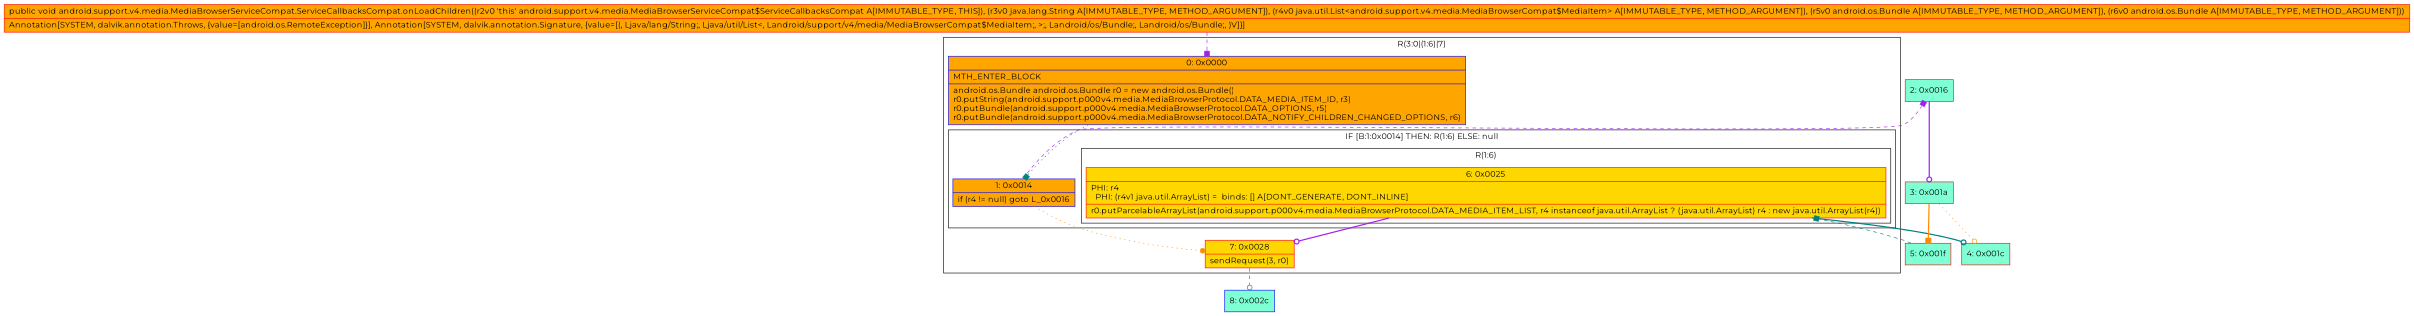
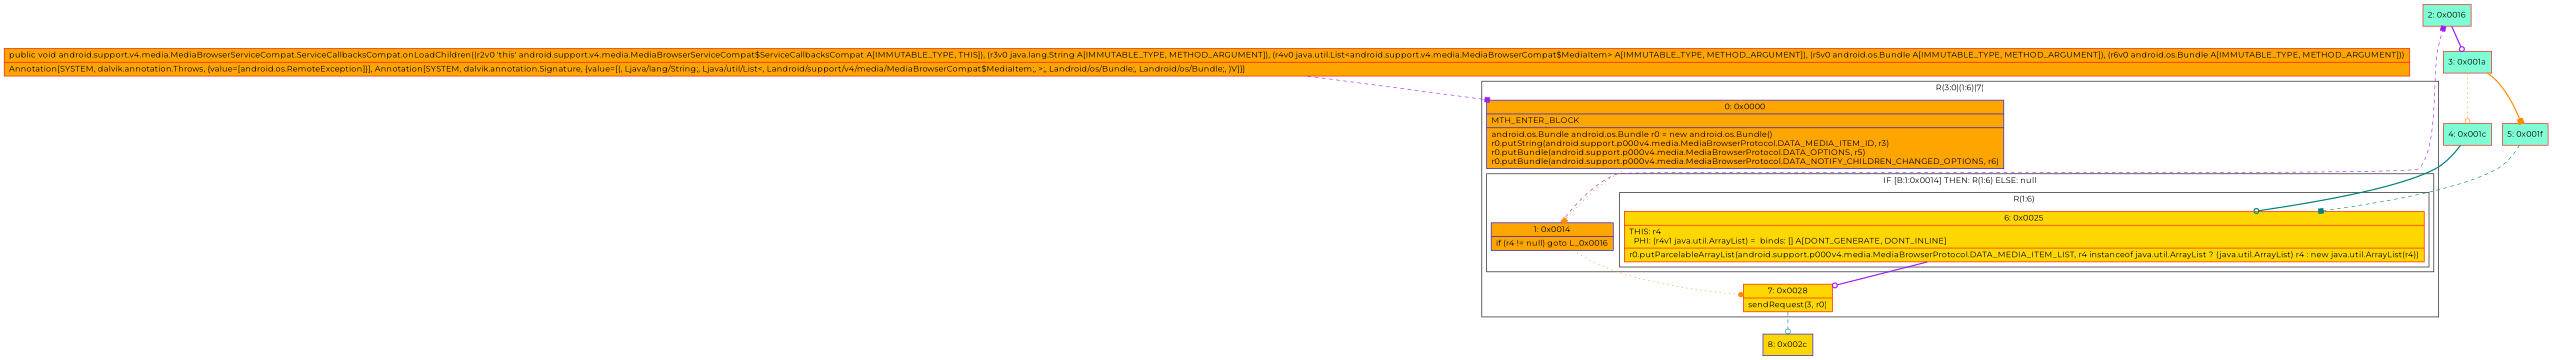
edge "0: 0x0000" -> "1: 0x0014": color teal -> darkorange
node "6: 0x0025": text "PHI: r4" -> "THIS: r4"
edge "6: 0x0025" -> "4: 0x001c": reversed
node "8: 0x002c": fillcolor aquamarine -> gold
